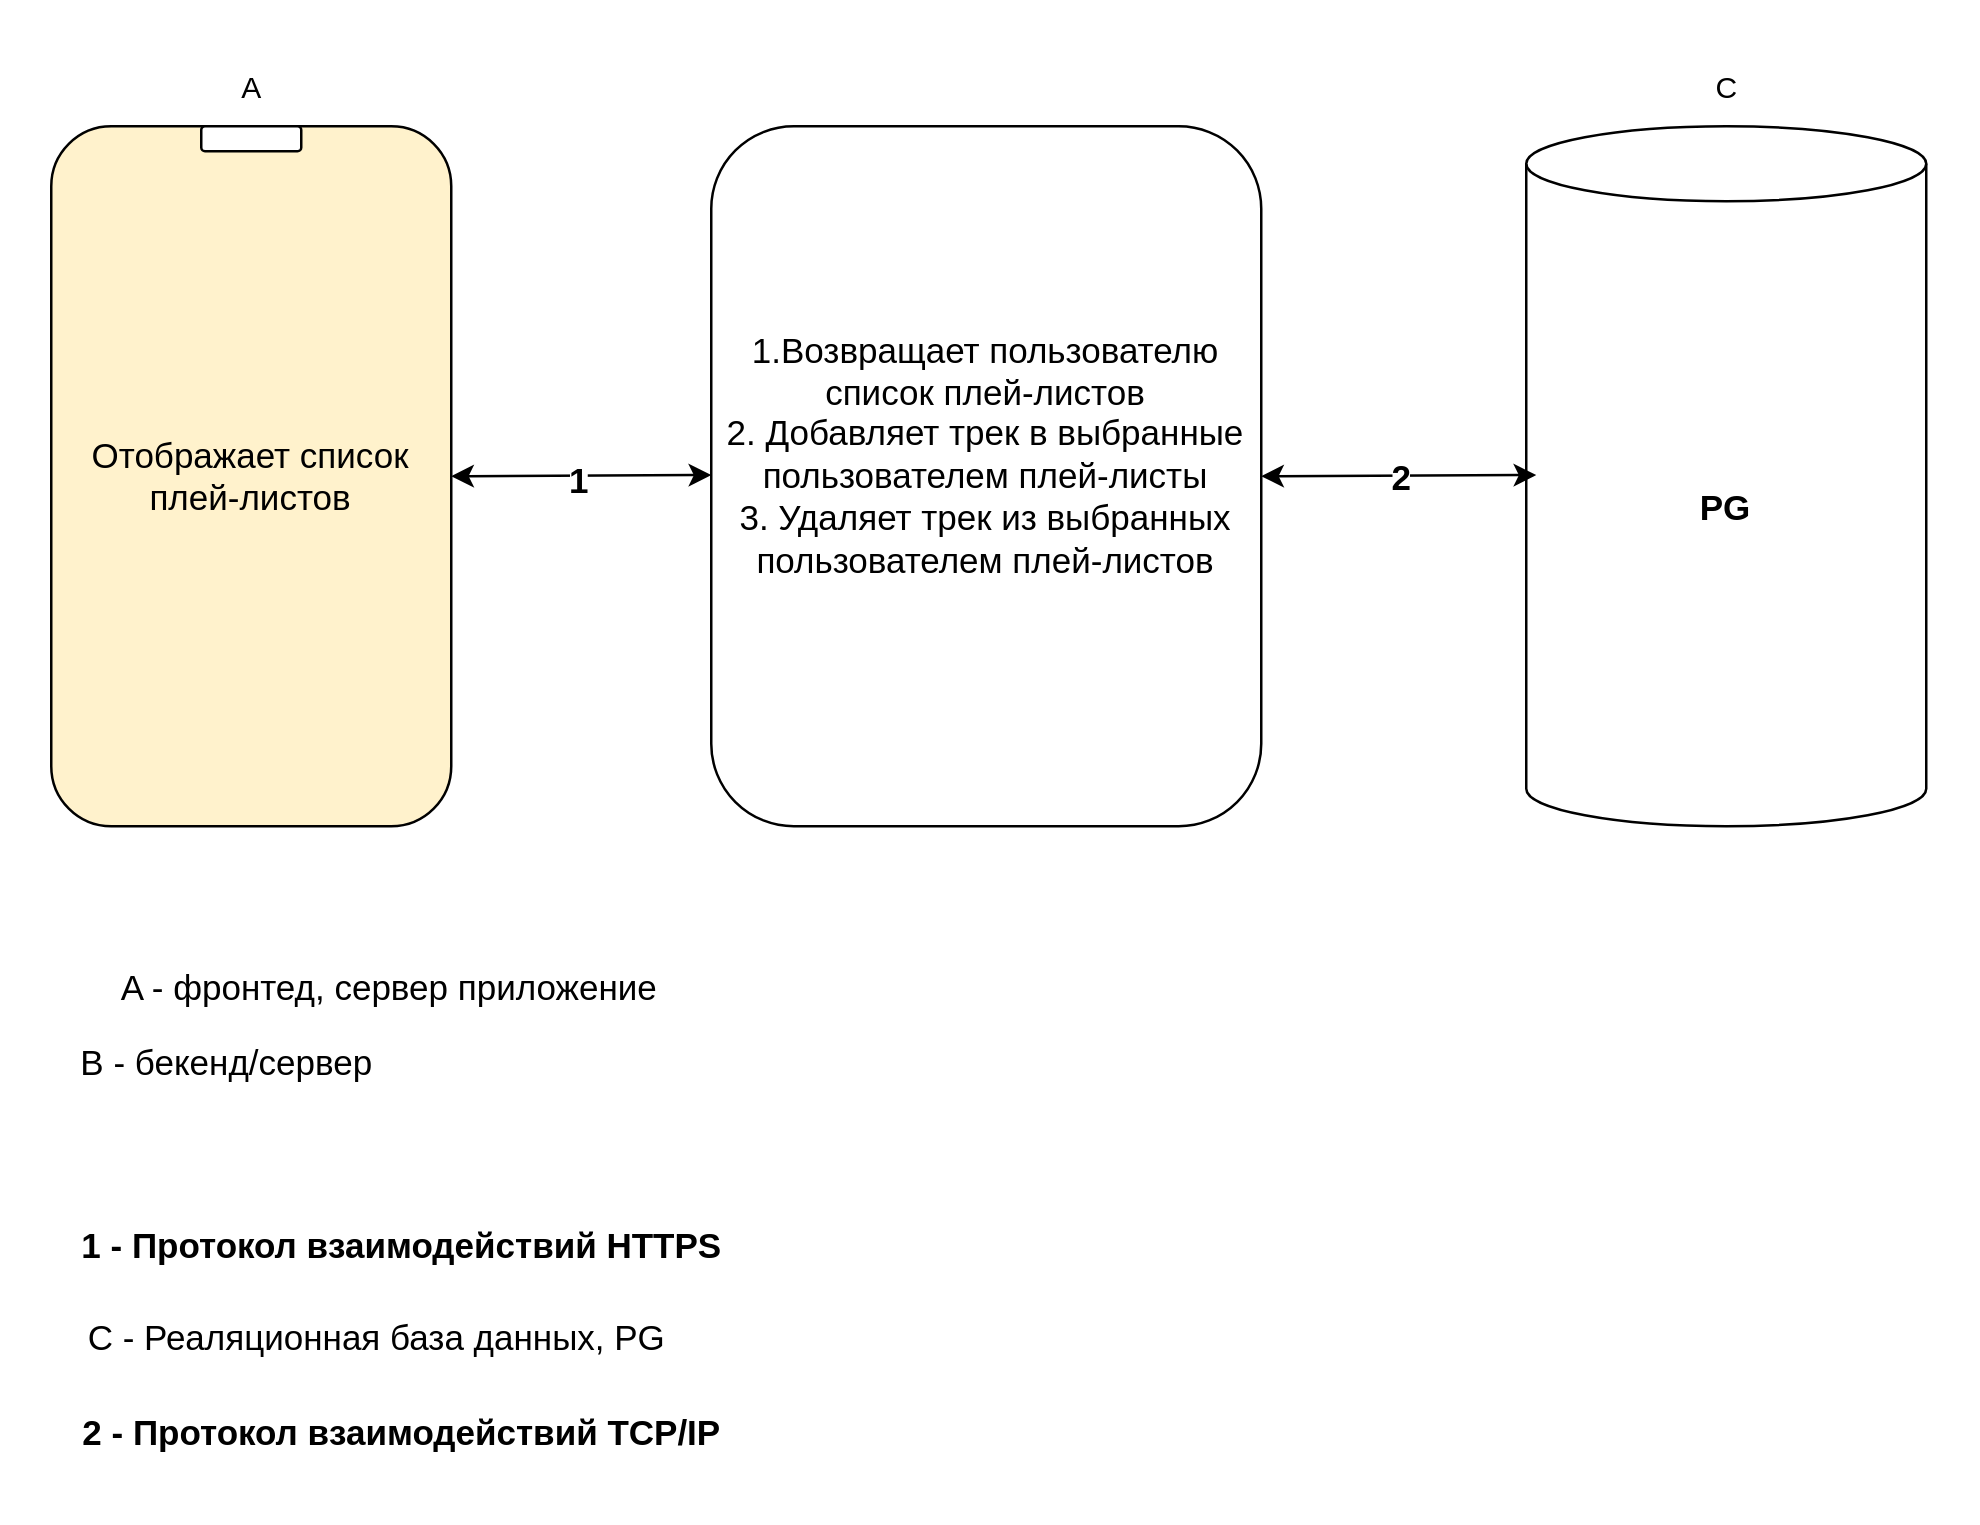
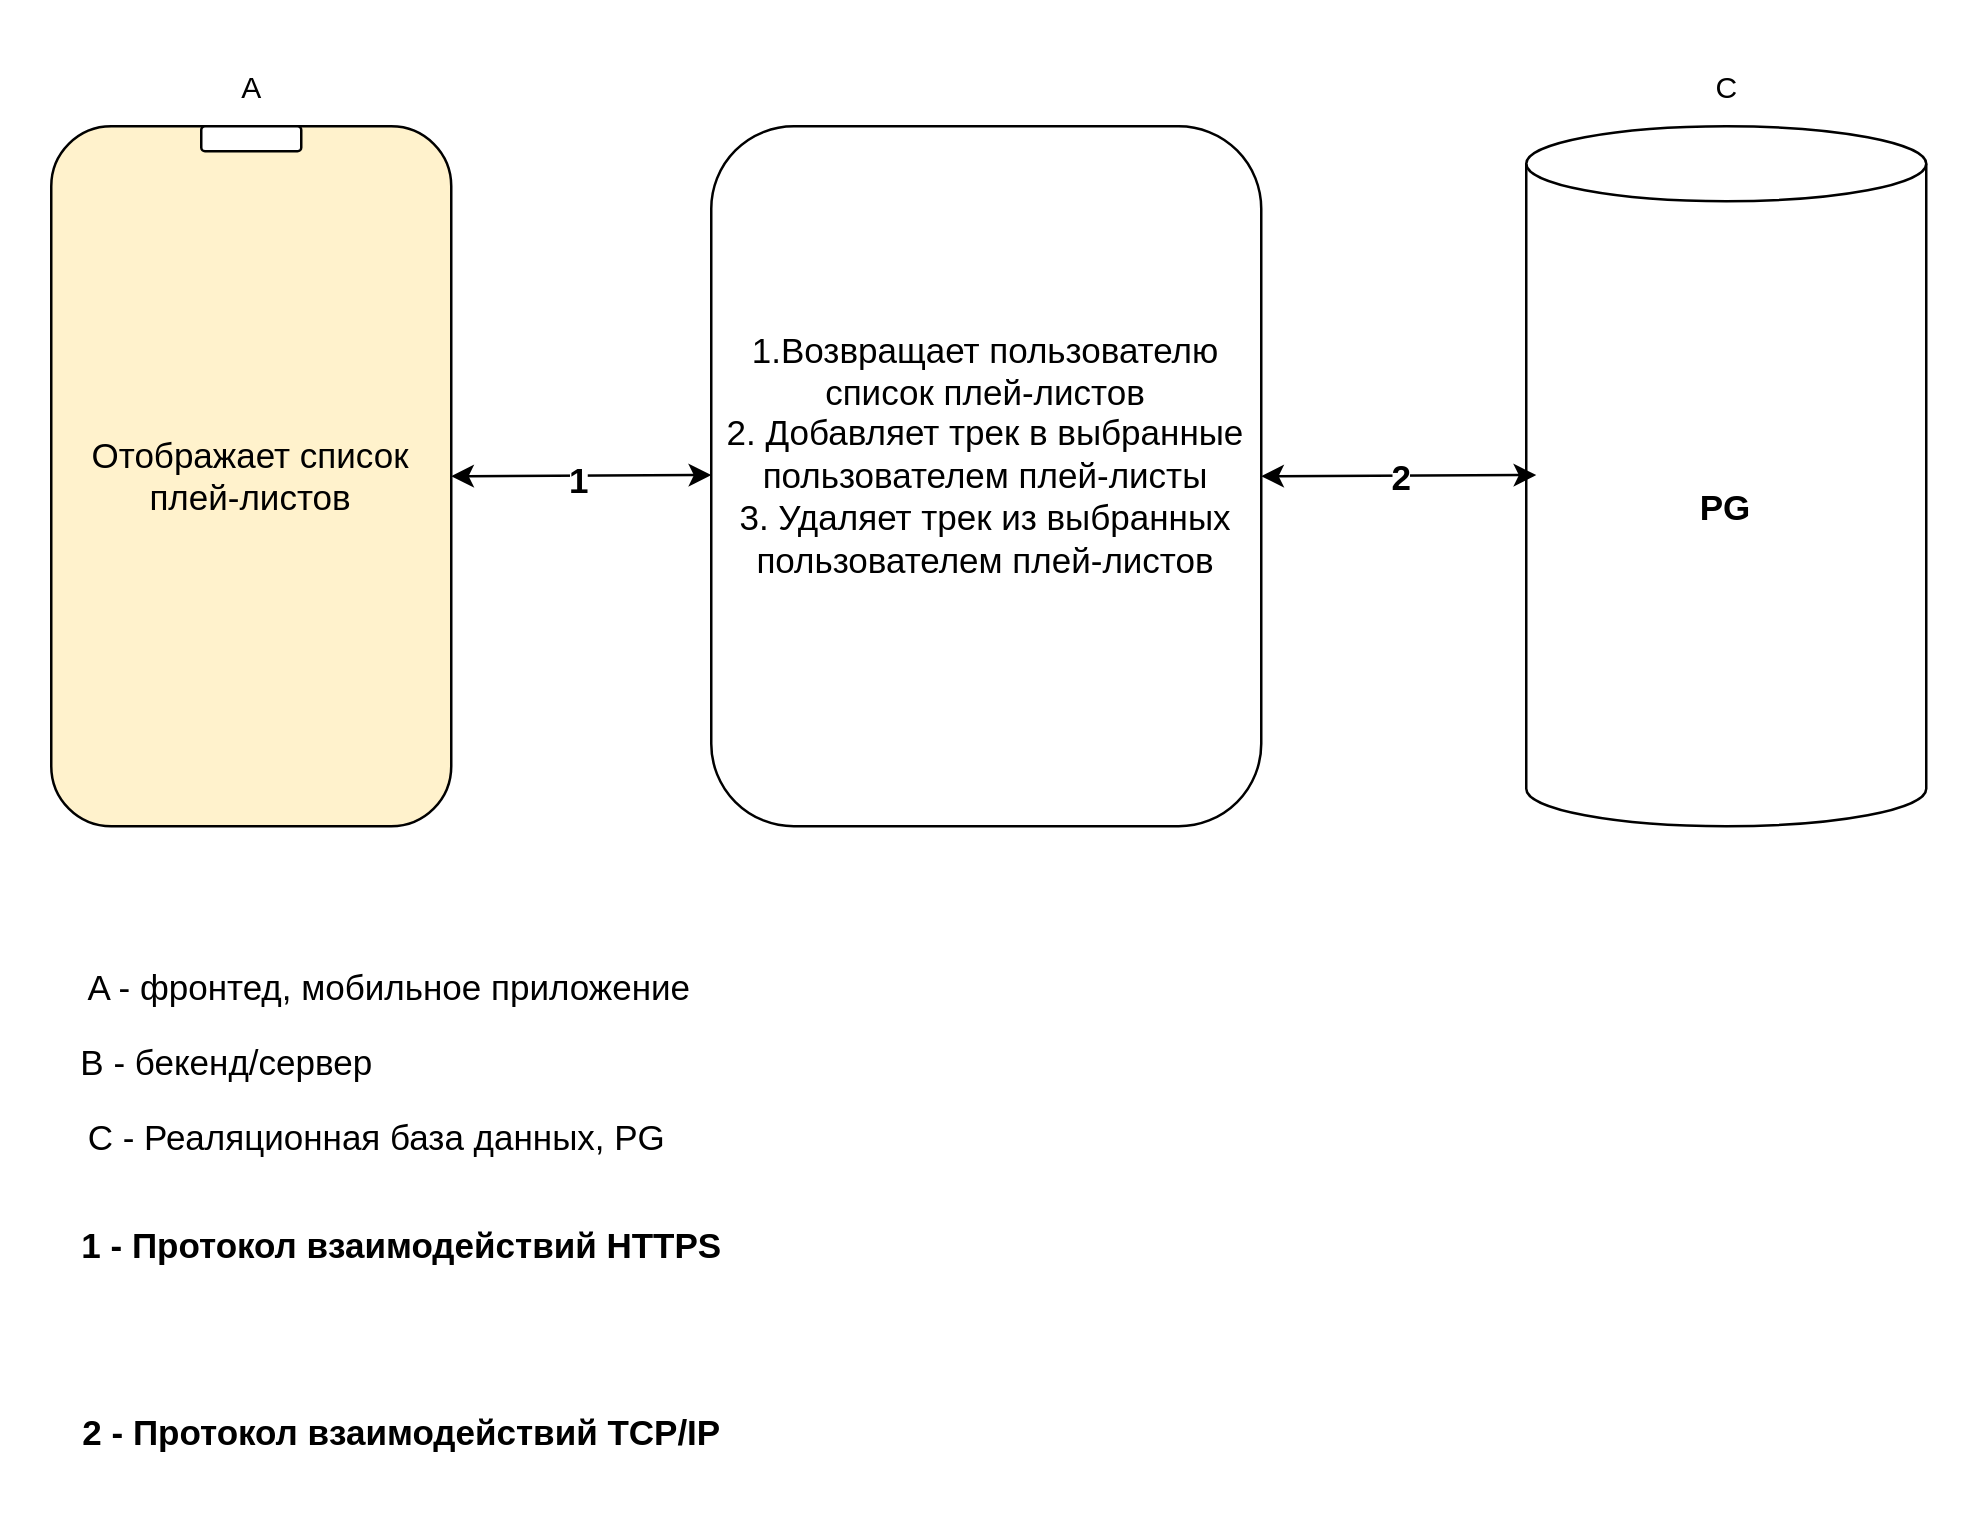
node "A - фронтед, сервер приложение": label "A - фронтед, сервер приложение" -> "A - фронтед, мобильное приложение"
node "C - Реаляционная база данных, PG": moved (376, 1339) -> (376, 1139)
